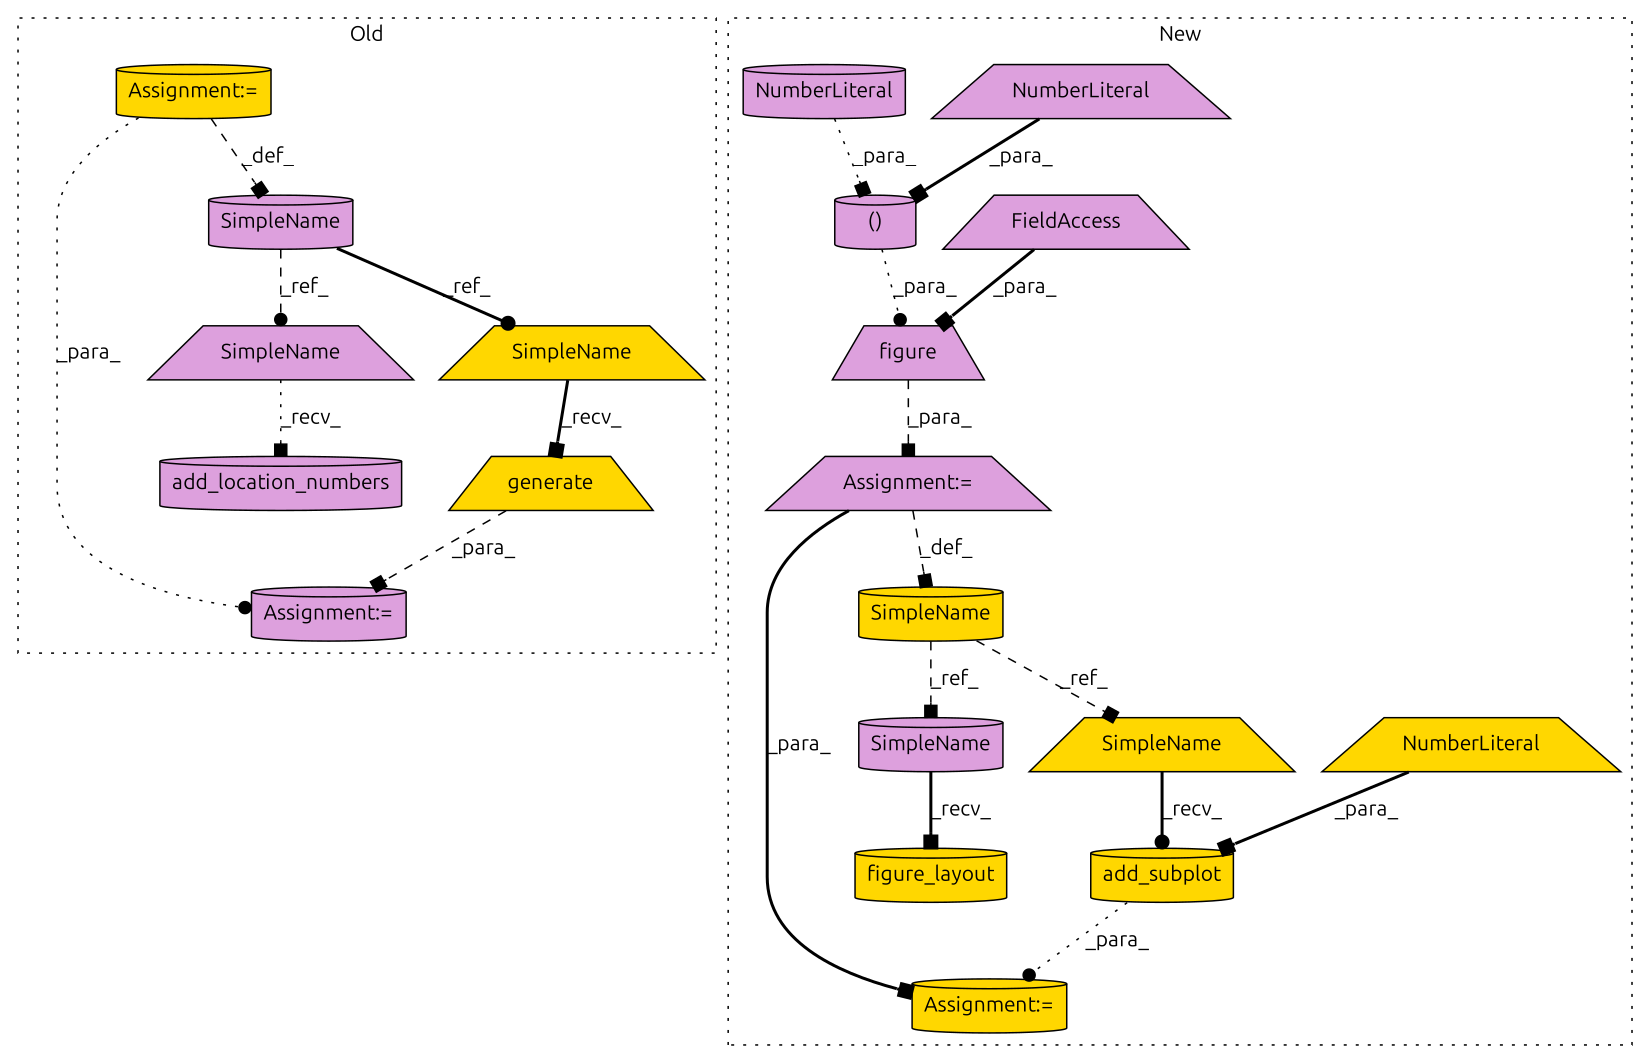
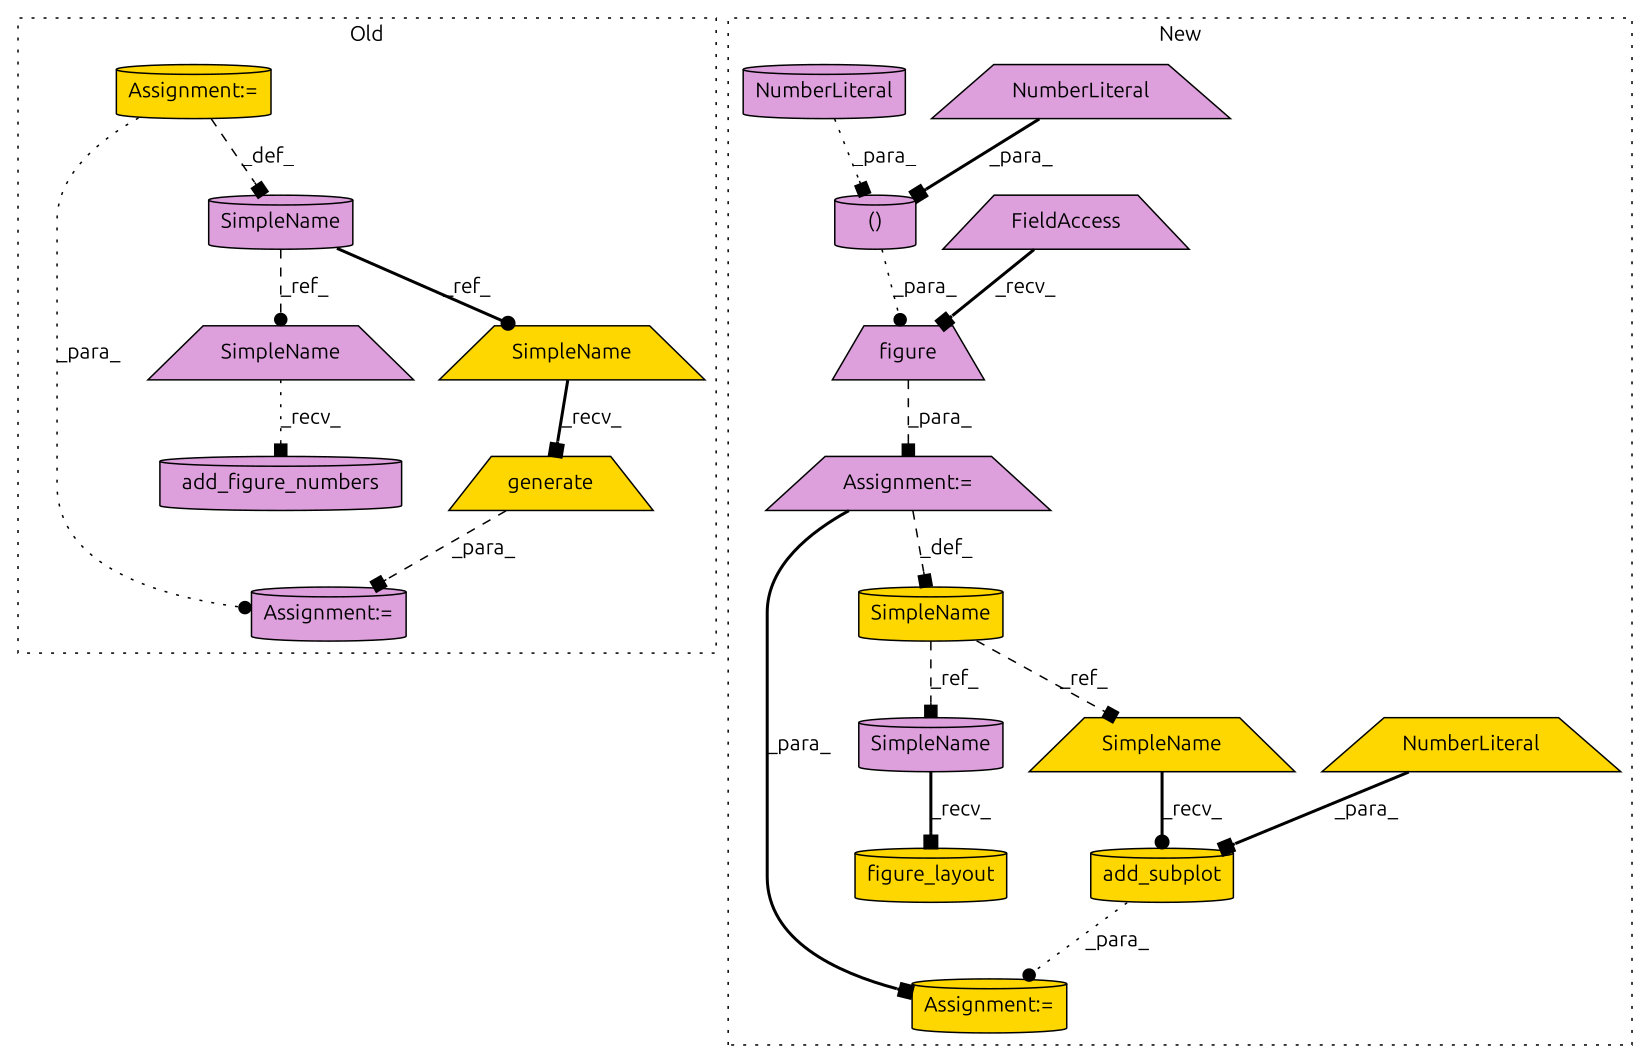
edge "FieldAccess" -> "figure": label "_para_" -> "_recv_"
node "add_location_numbers": label "add_location_numbers" -> "add_figure_numbers"
